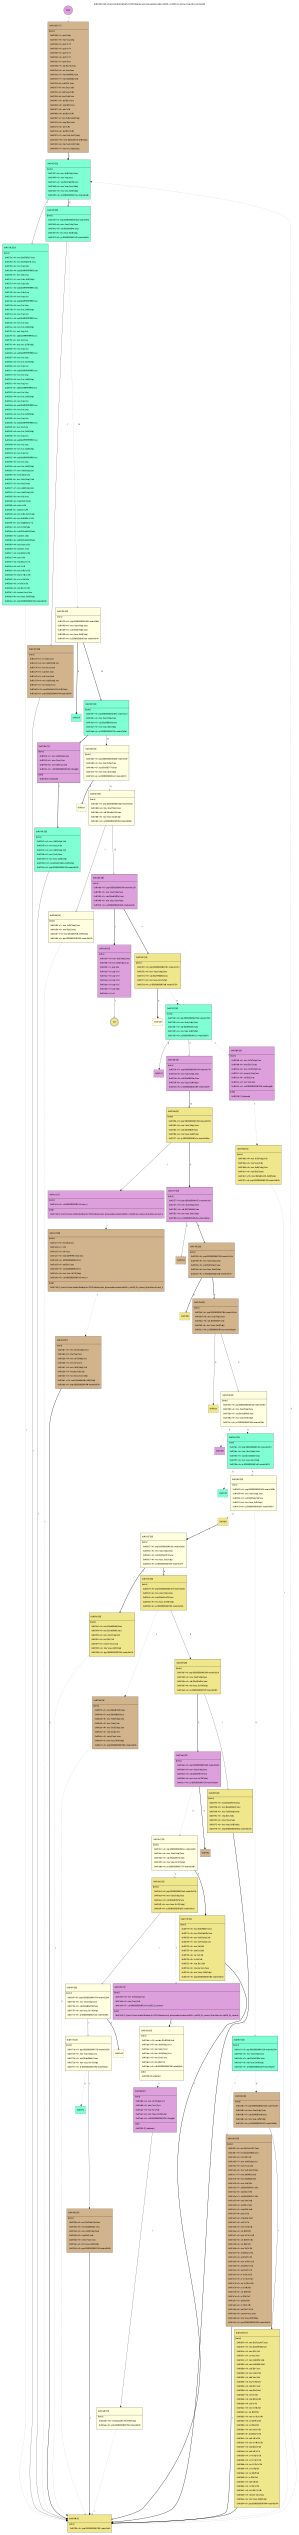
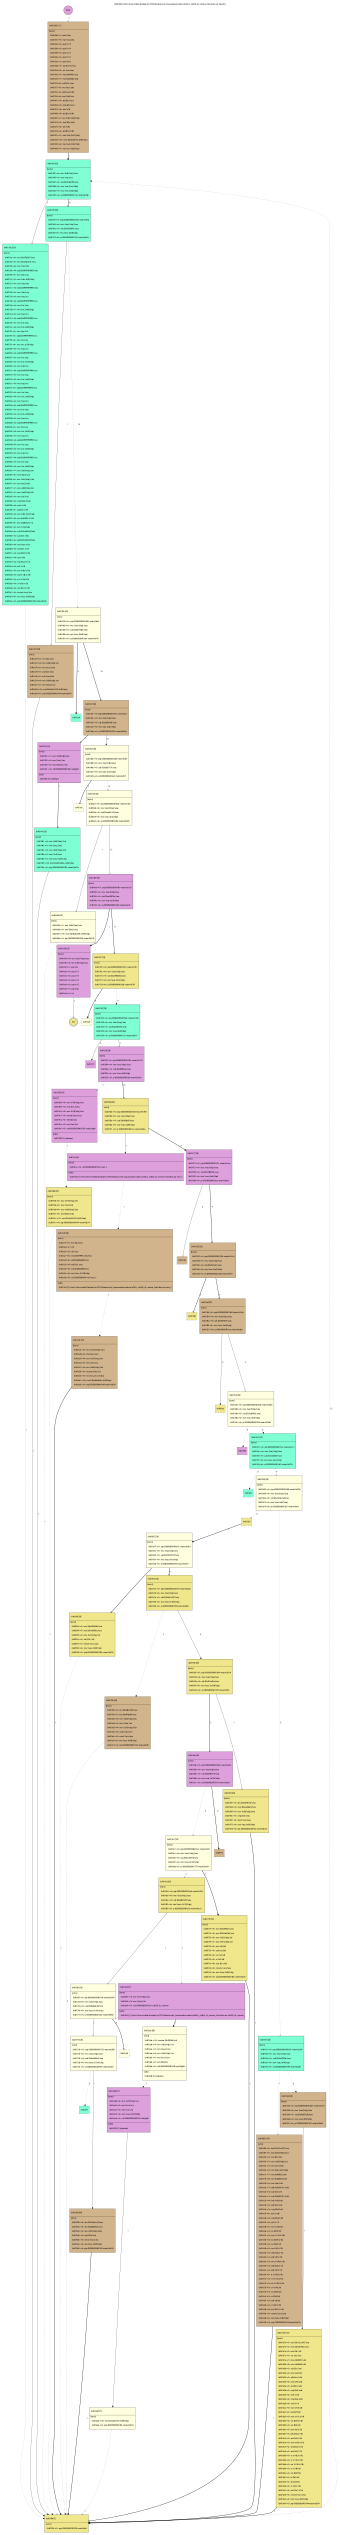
node "0x401497 [28]": fillcolor aquamarine -> tan
edge "0x401523 [28]" -> "0x4019b9 [29]": now "0x40153f [28]" -> "0x4019b9 [29]"
